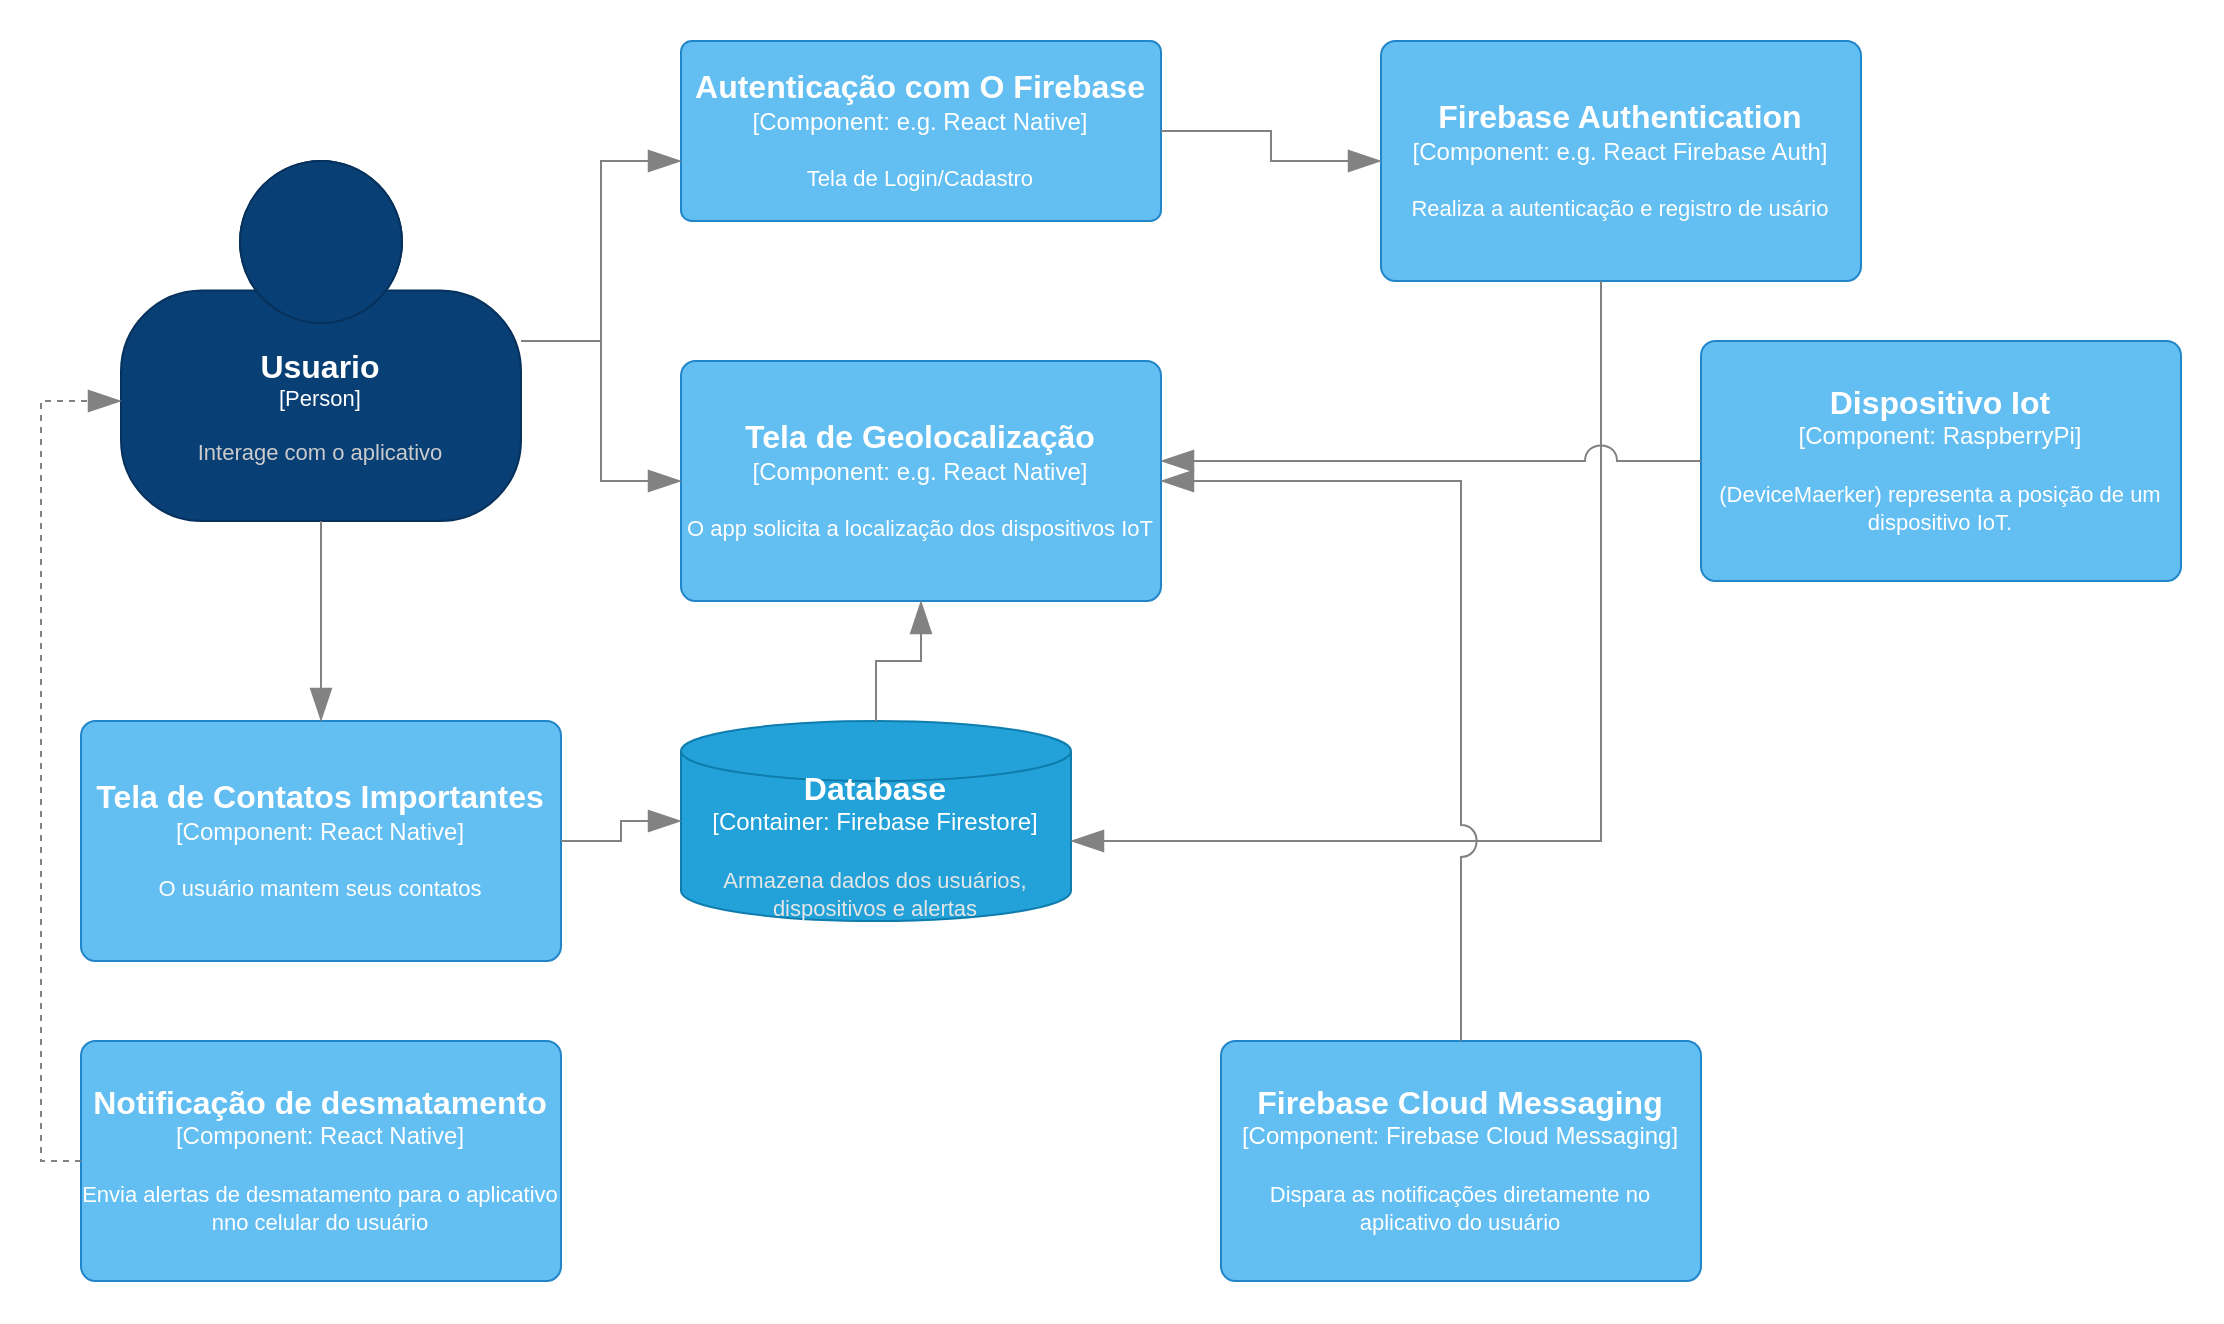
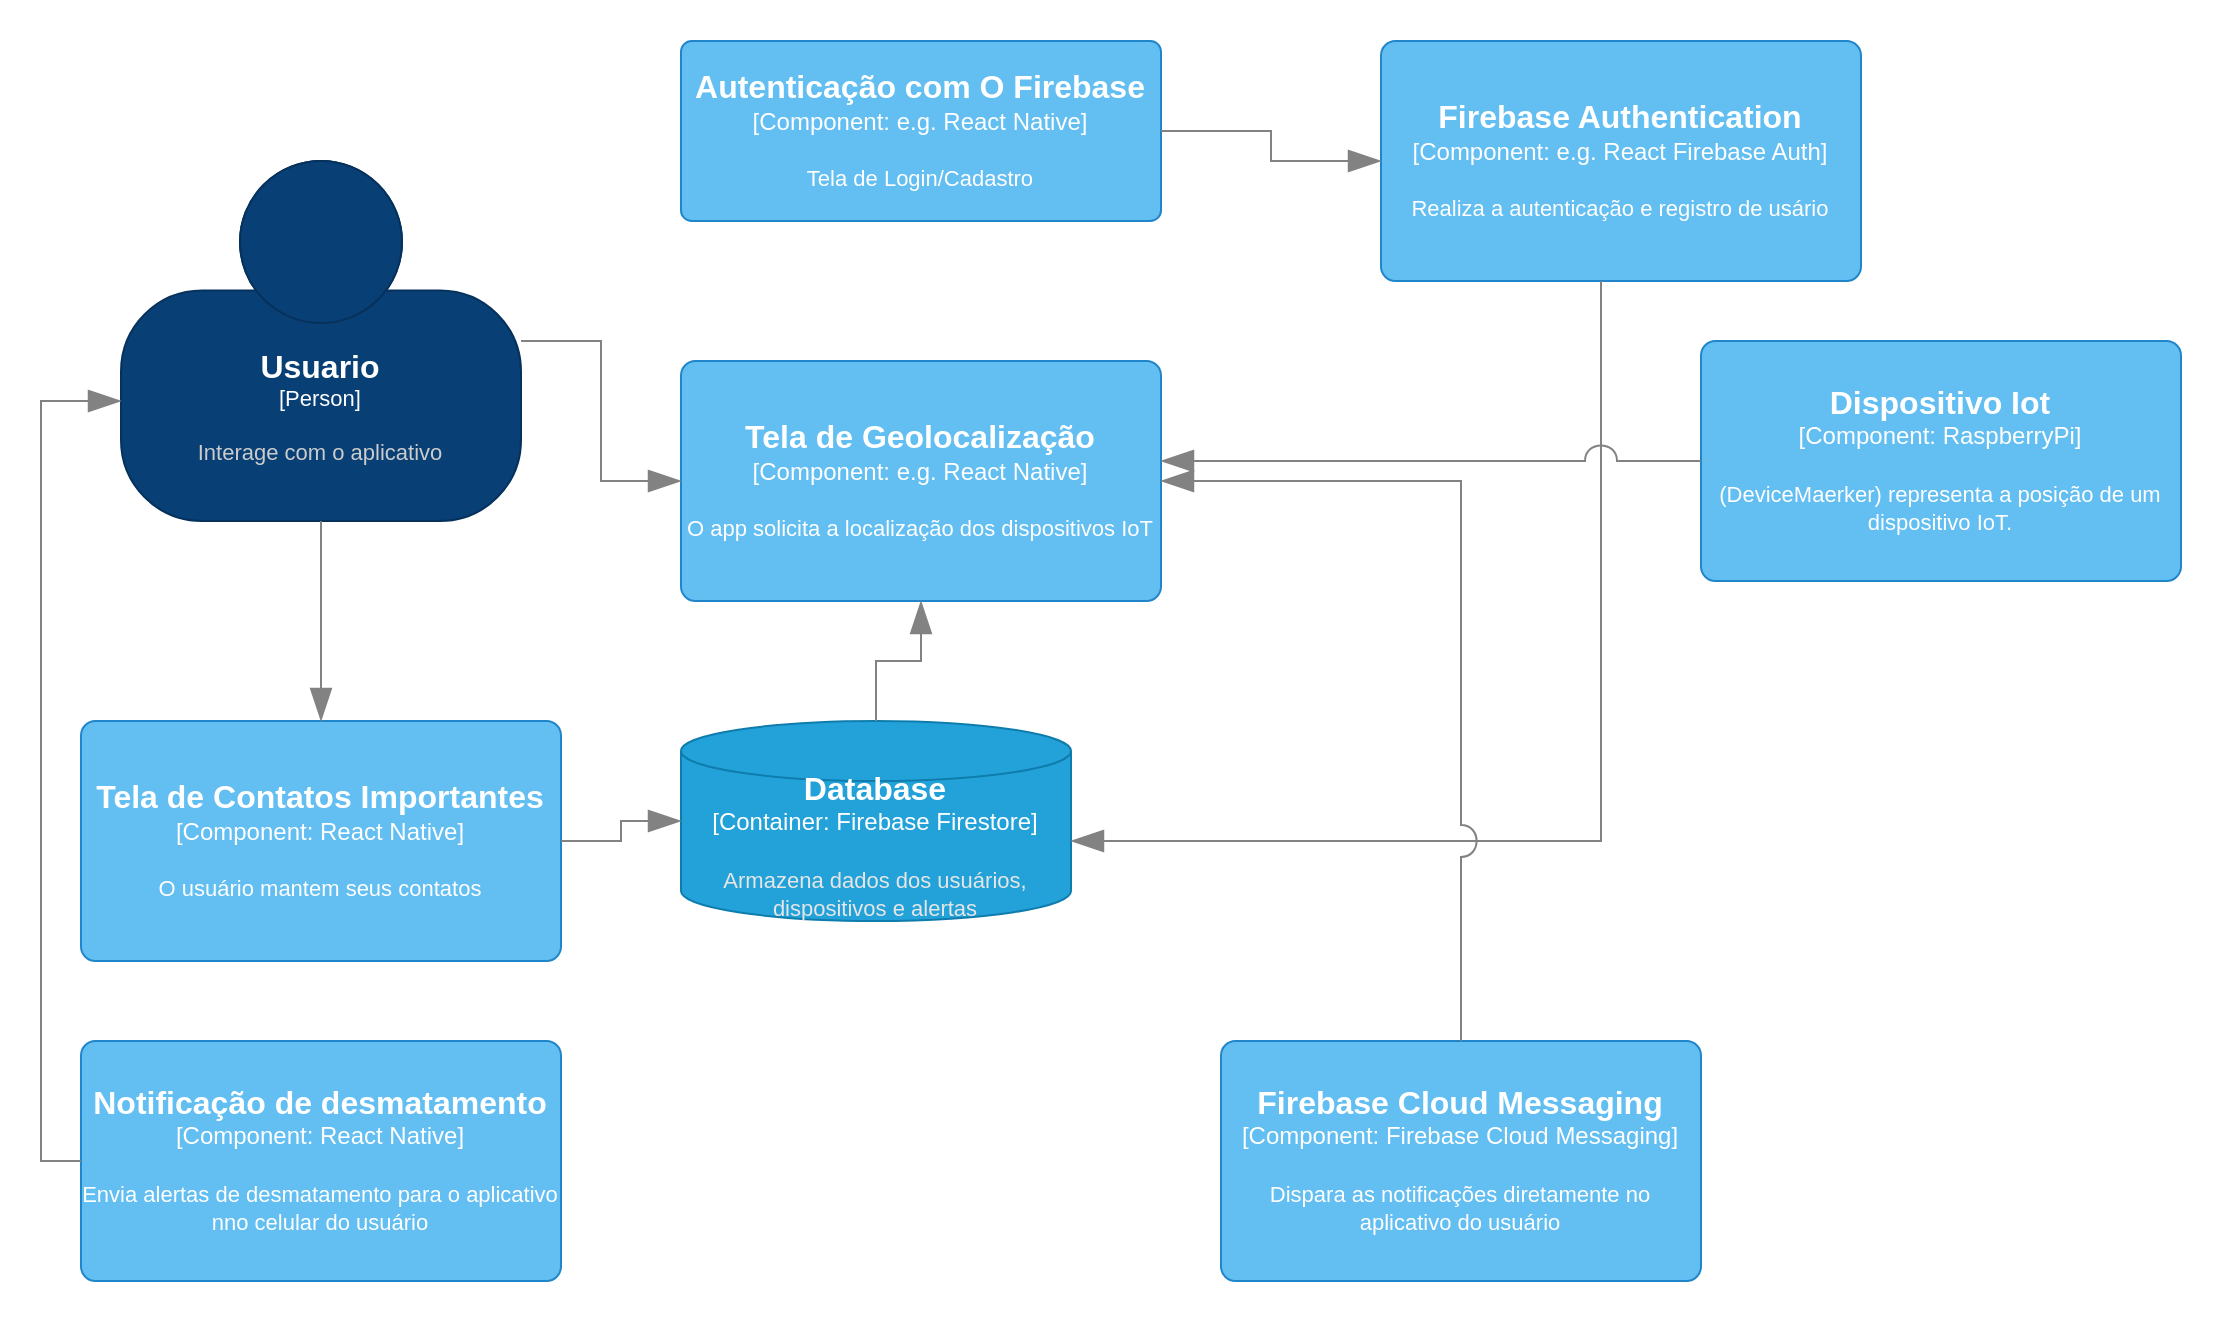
edge "Usuario [Person] Interage com o aplicativo" -> "Autenticação com O Firebase [Component: e.g. React Native] Tela de Login/Cadastro": removed
edge "Notificação de desmatamento [Component: React Native] Envia alertas de desmatamento para o aplicativo nno celular do usuário" -> "Usuario [Person] Interage com o aplicativo": style dashed -> solid
